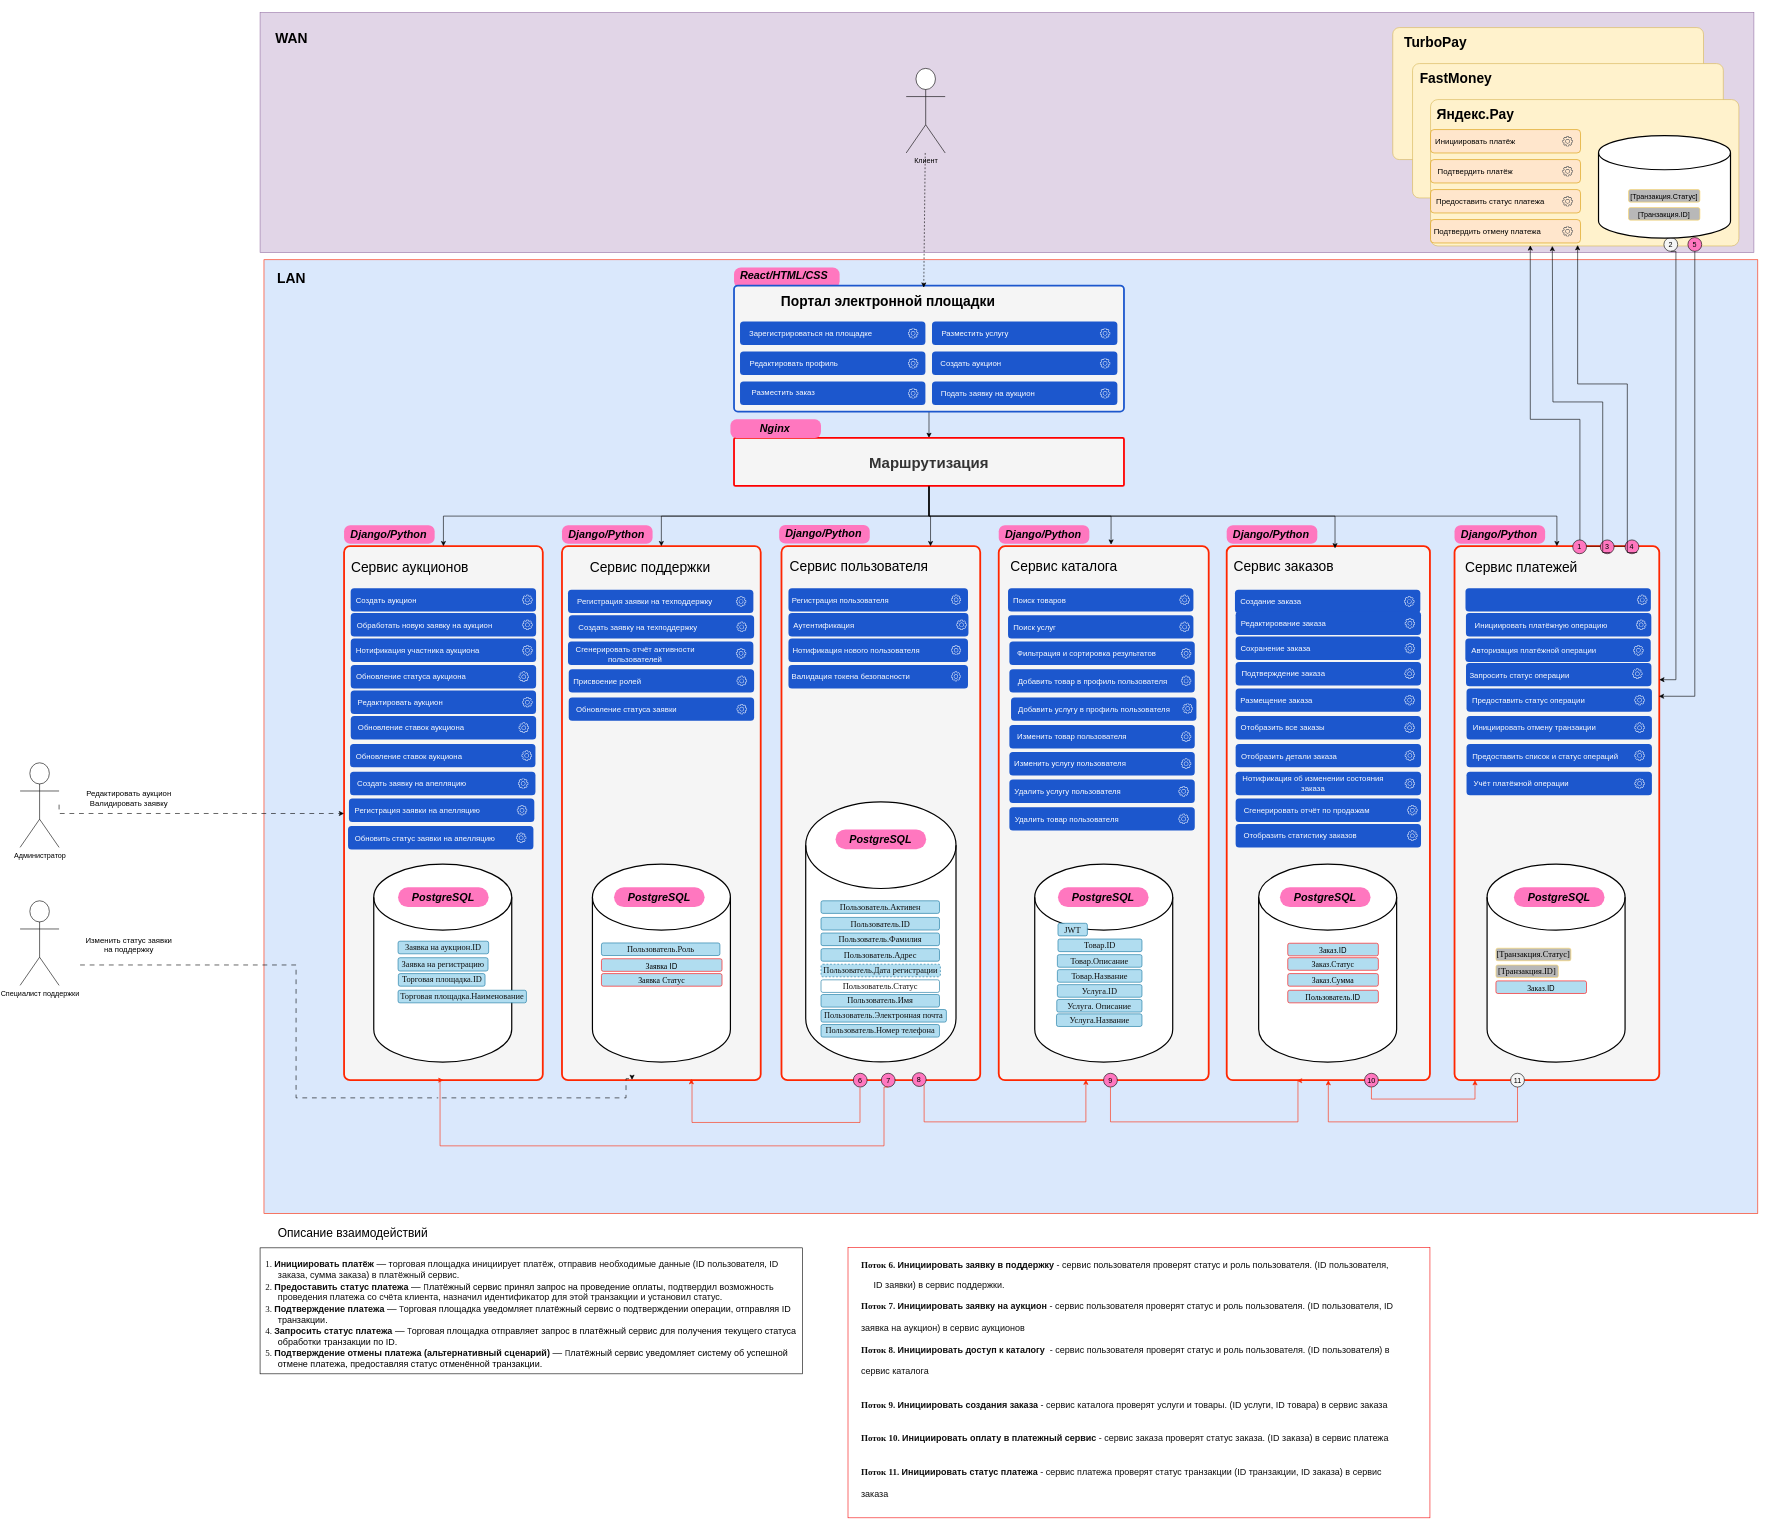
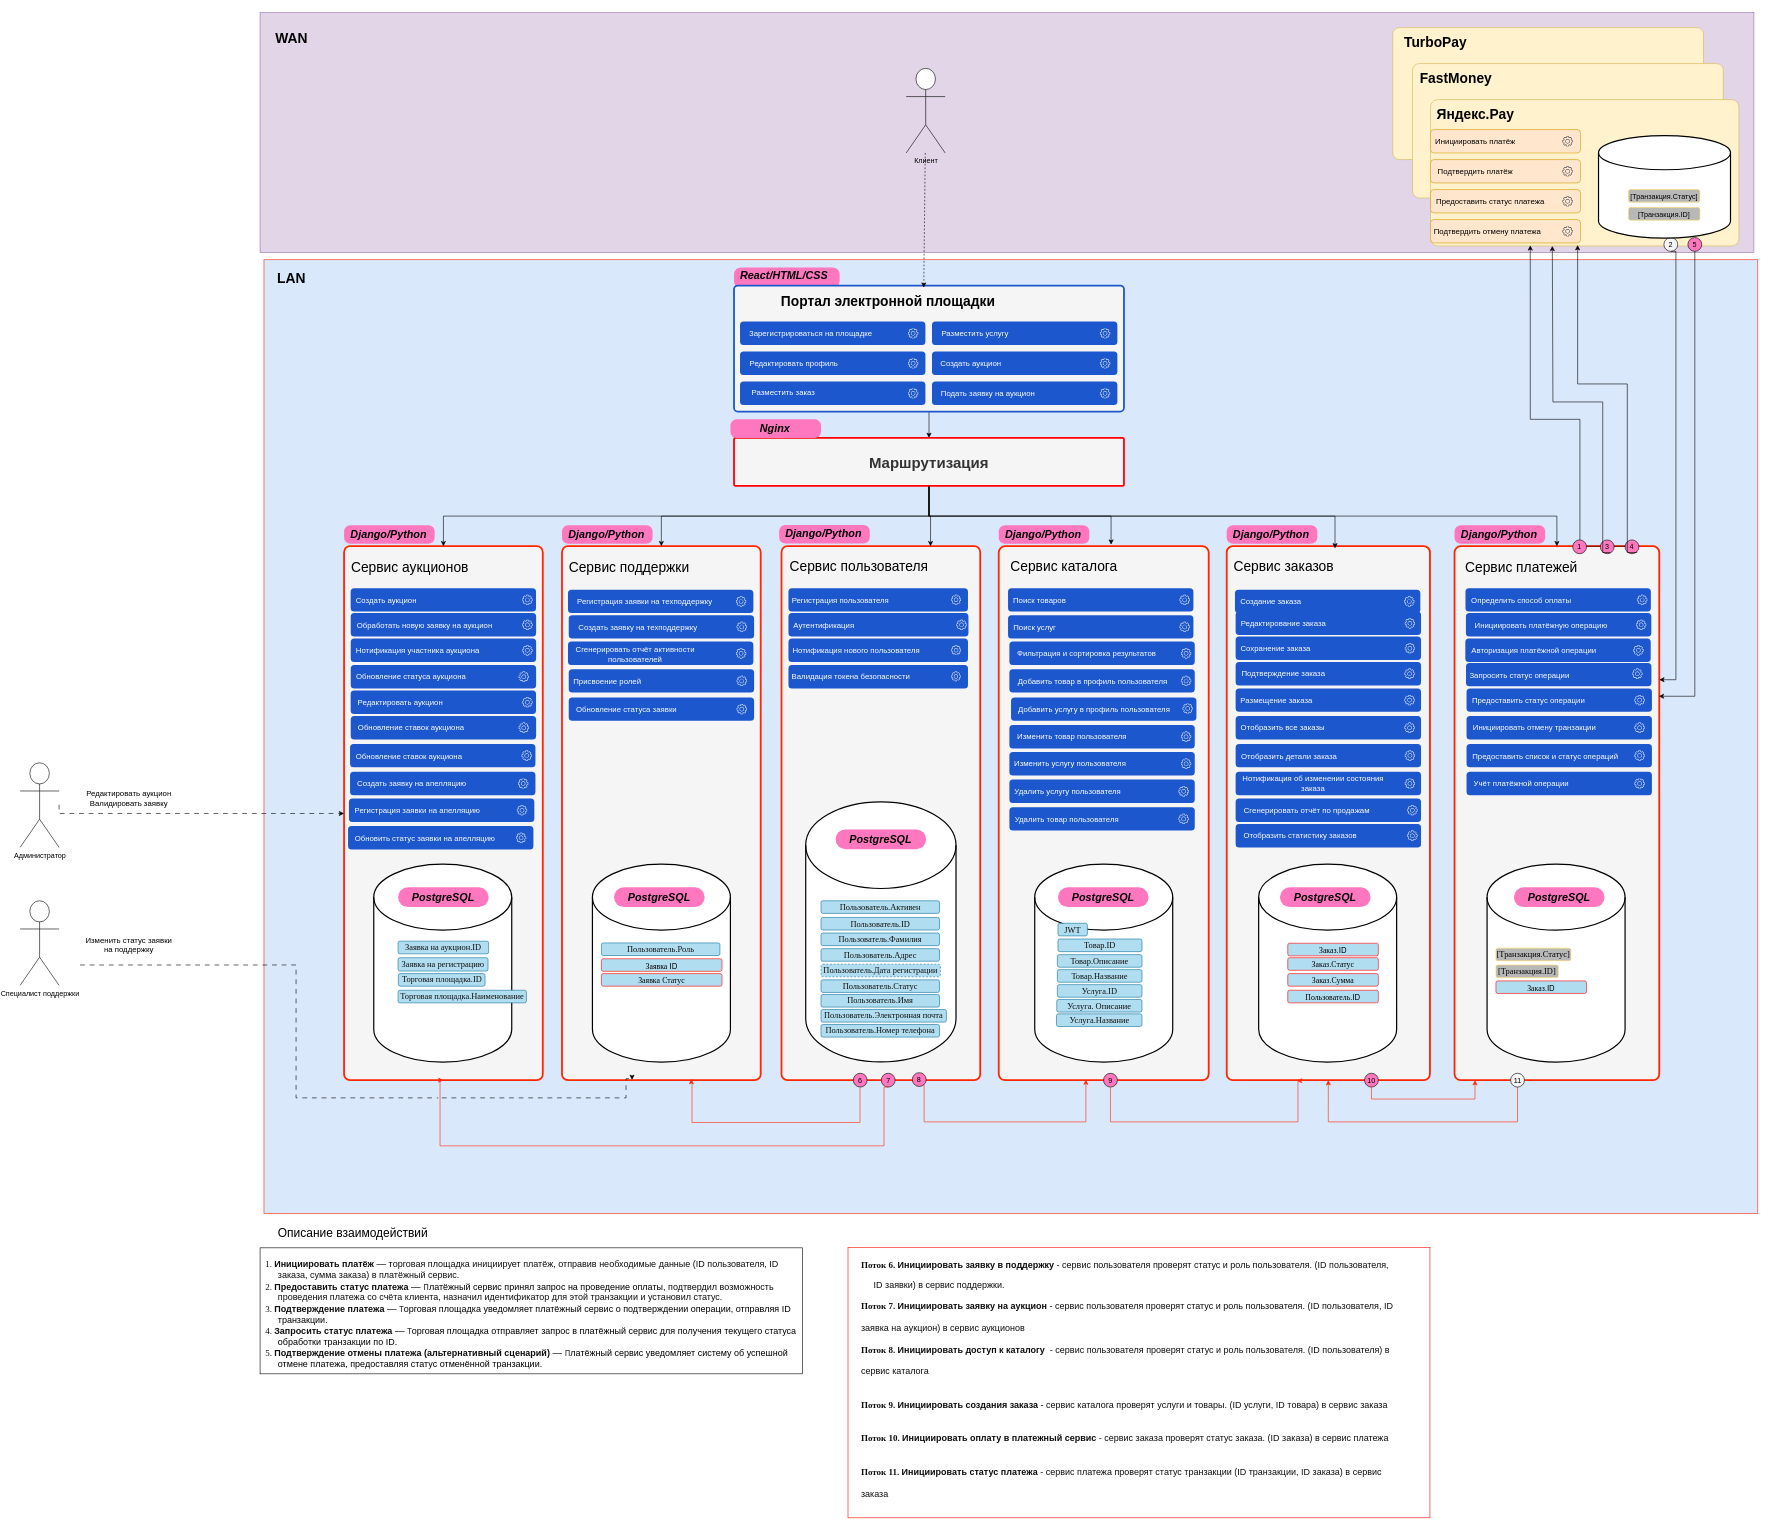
node "Сервис поддержки": moved (657, 567) -> (636, 567)
node "Определить способ оплаты": added
node "Пользователь.Статус": fillcolor #ffffff -> #b1ddf0
